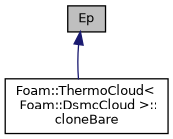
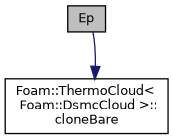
edge "Foam::ThermoCloud< Foam::DsmcCloud >:: cloneBare" -> "Ep": reversed
